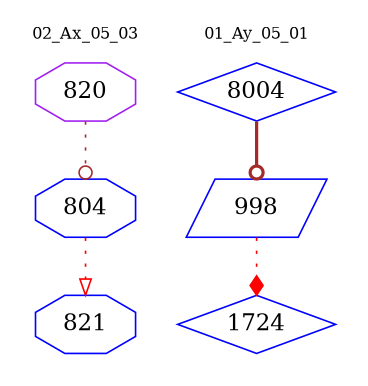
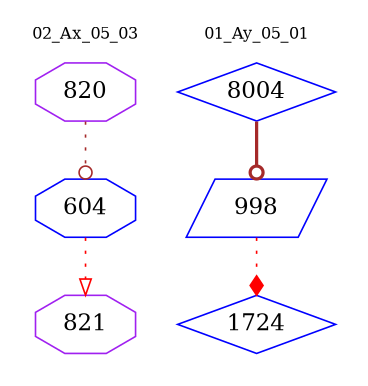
node "804": label "804" -> "604"
node "821": color blue -> purple
